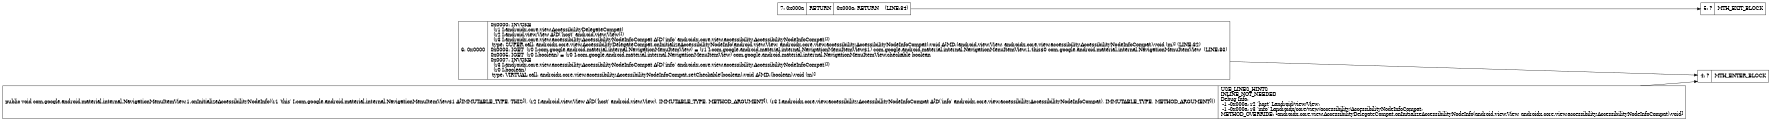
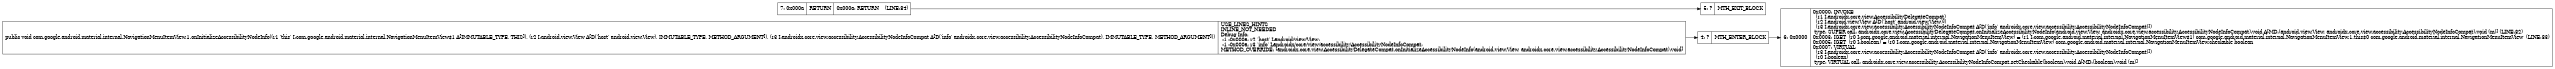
node "6: 0x0000": text "0x0007: INVOKE" -> "0x0007: VIRTUAL"
edge "6: 0x0000" -> "4: ?": reversed
